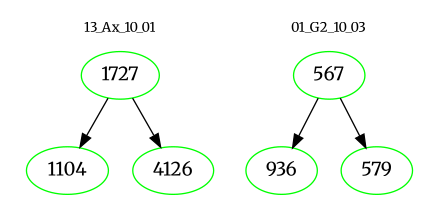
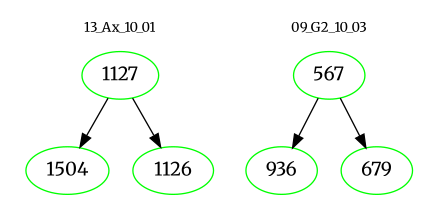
cluster "01_G2_10_03": label "01_G2_10_03" -> "09_G2_10_03"
node "1727": label "1727" -> "1127"
node "1104": label "1104" -> "1504"
node "4126": label "4126" -> "1126"
node "579": label "579" -> "679"
